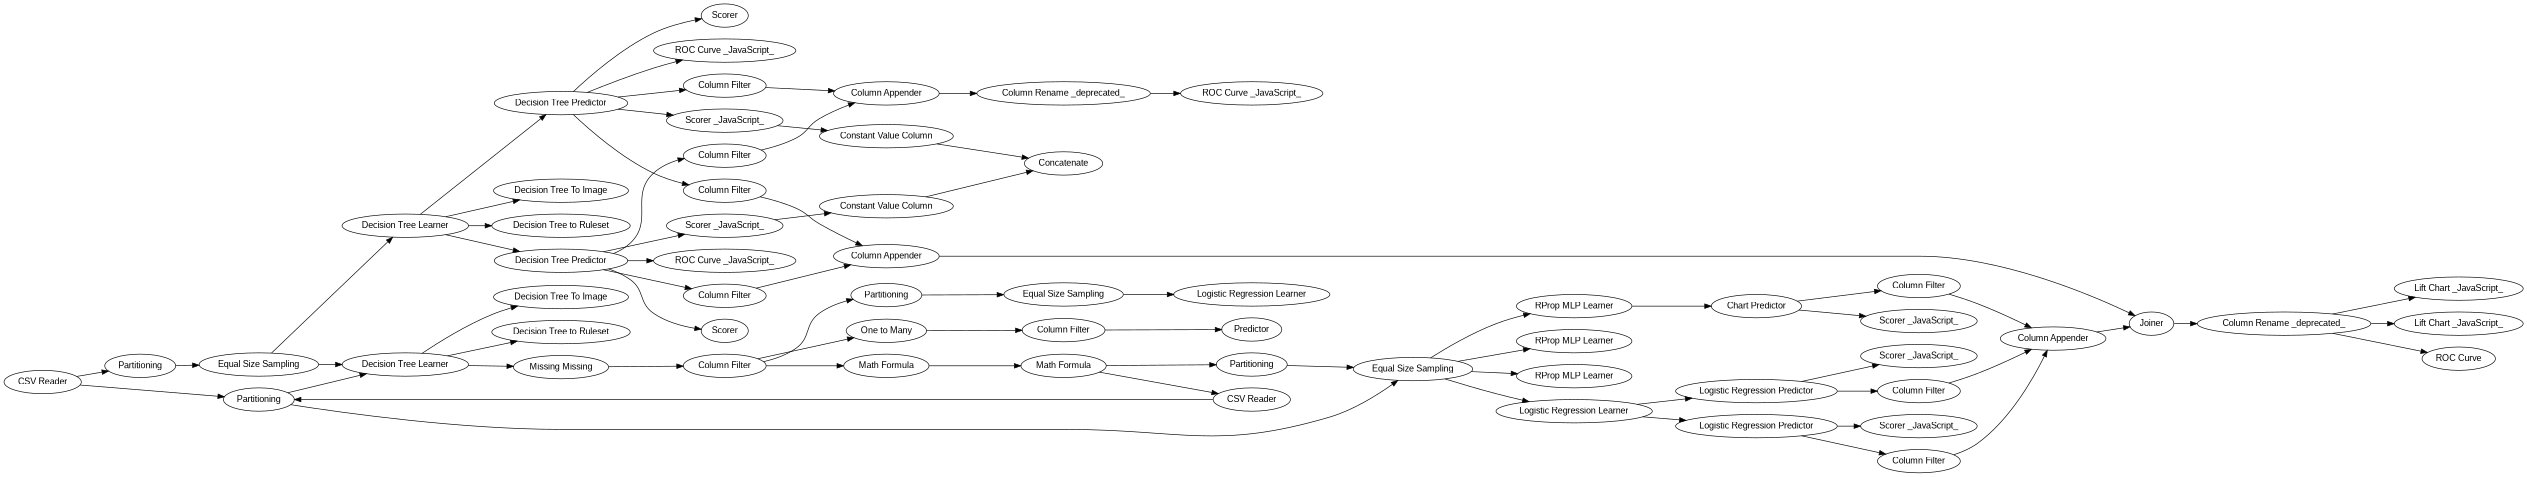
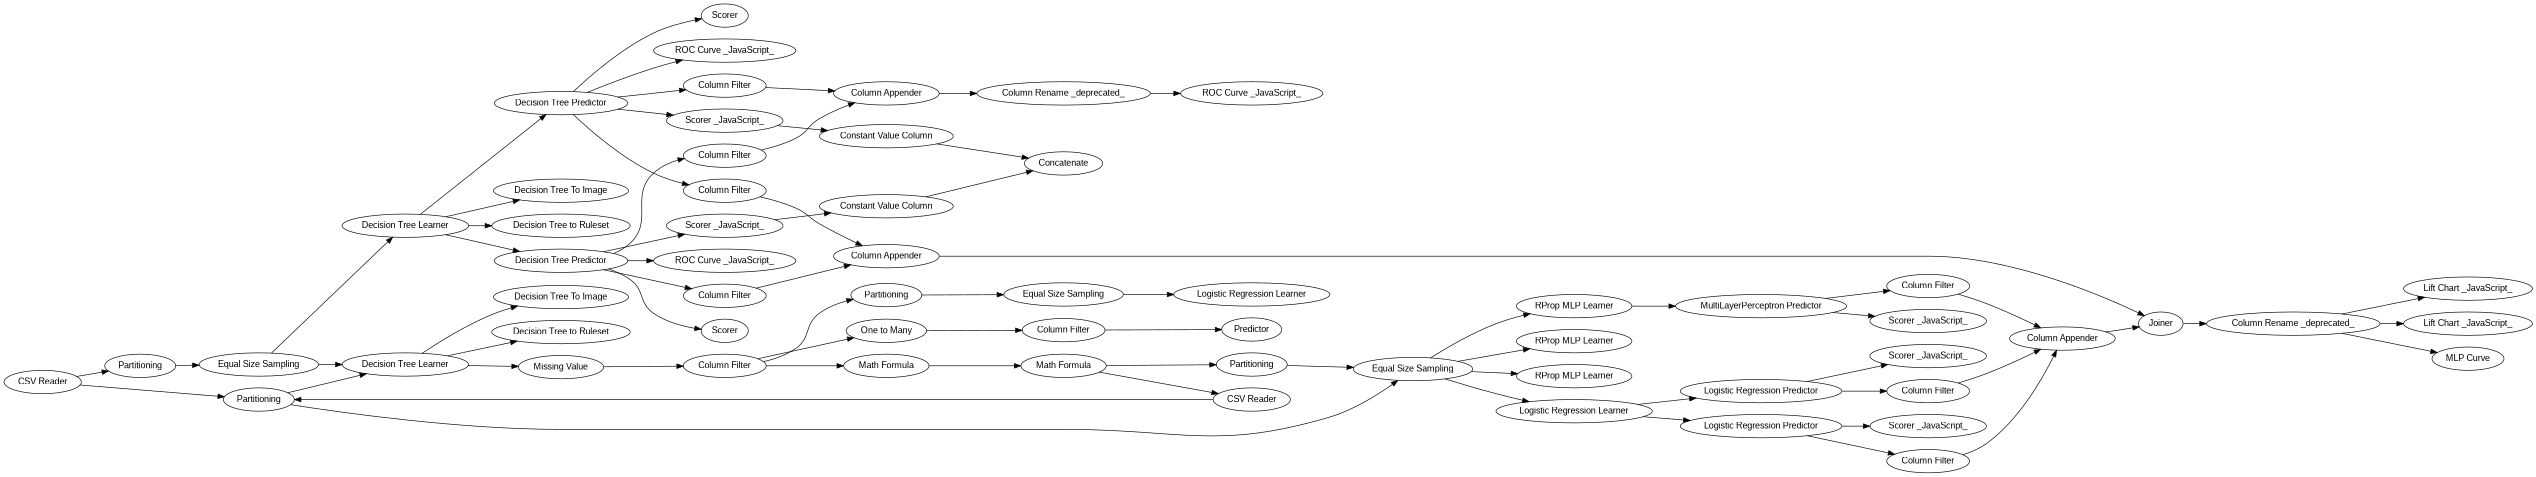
node "Chart Predictor": label "Chart Predictor" -> "MultiLayerPerceptron Predictor"
node "ROC Curve": label "ROC Curve" -> "MLP Curve"
node "Missing Missing": label "Missing Missing" -> "Missing Value"
